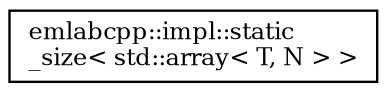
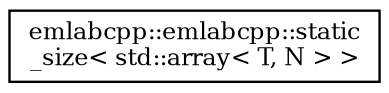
node "emlabcpp::impl::static _size< std::array< T, N > >": label "emlabcpp::impl::static _size< std::array< T, N > >" -> "emlabcpp::emlabcpp::static _size< std::array< T, N > >"
